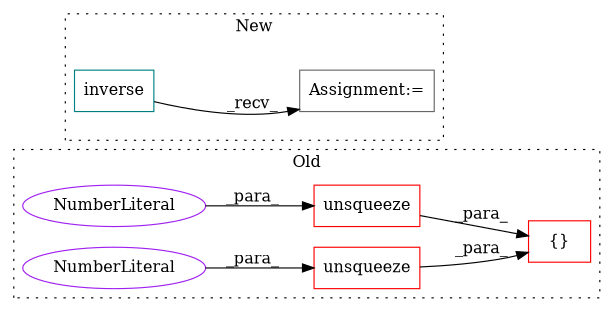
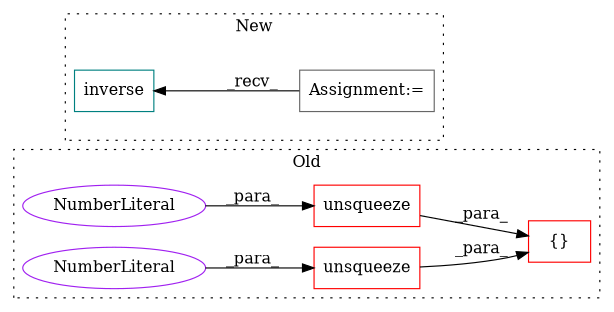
edge "inverse" -> "Assignment:=": reversed
